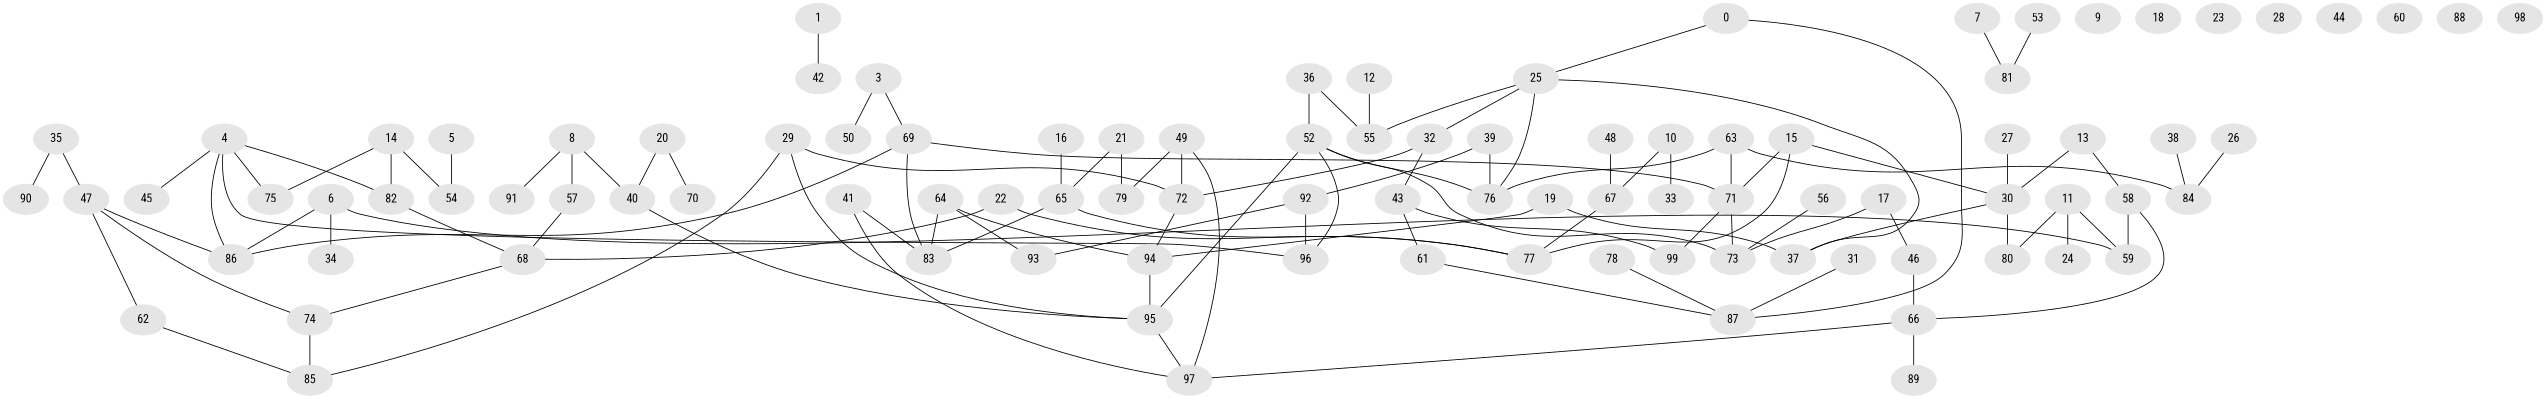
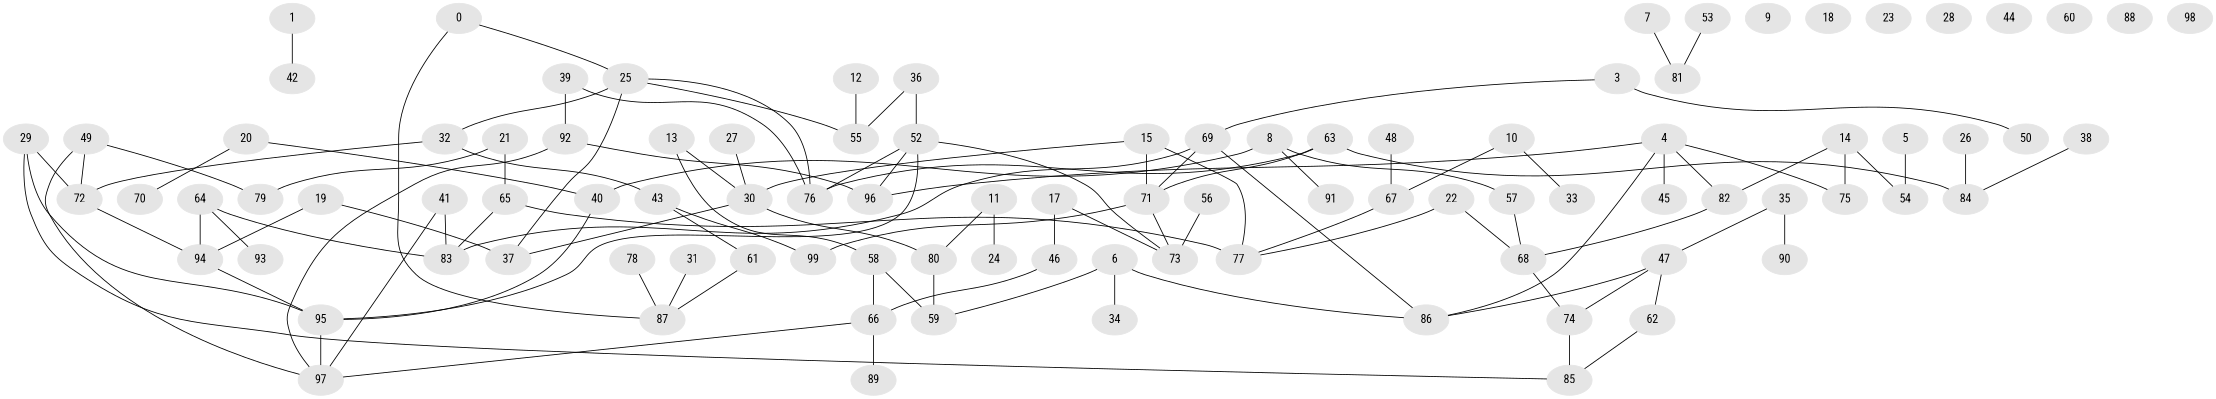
node "16": removed
edge "92" -- "93": now "92" -- "97"
edge "11" -- "59": now "80" -- "59"
